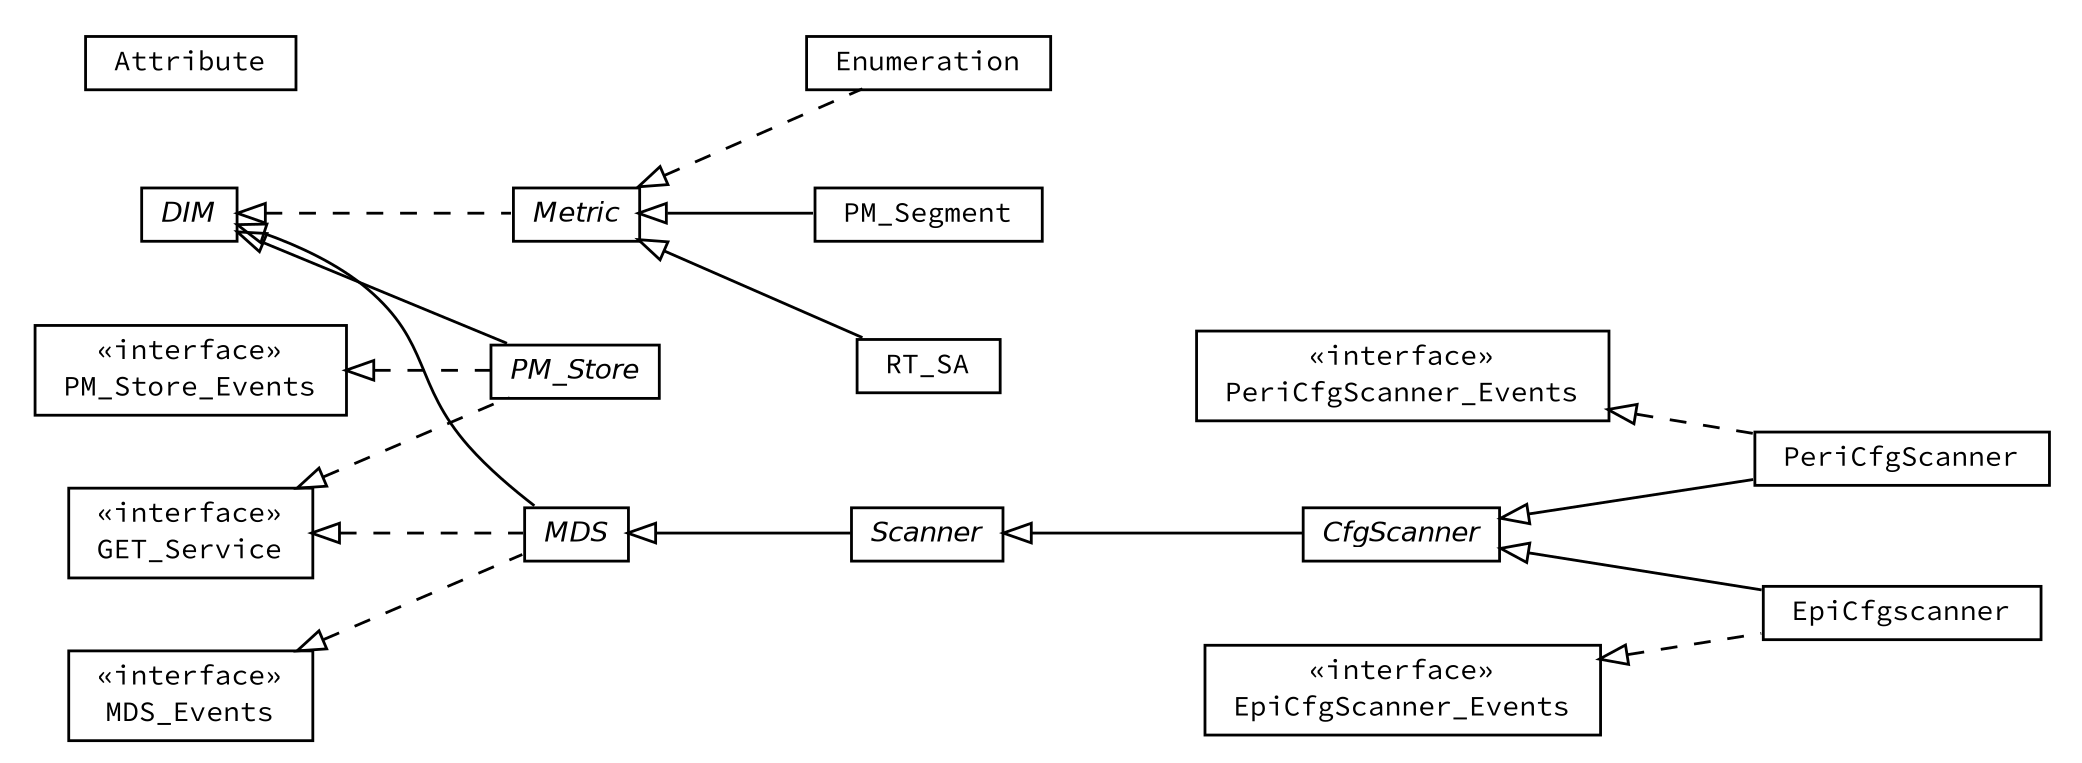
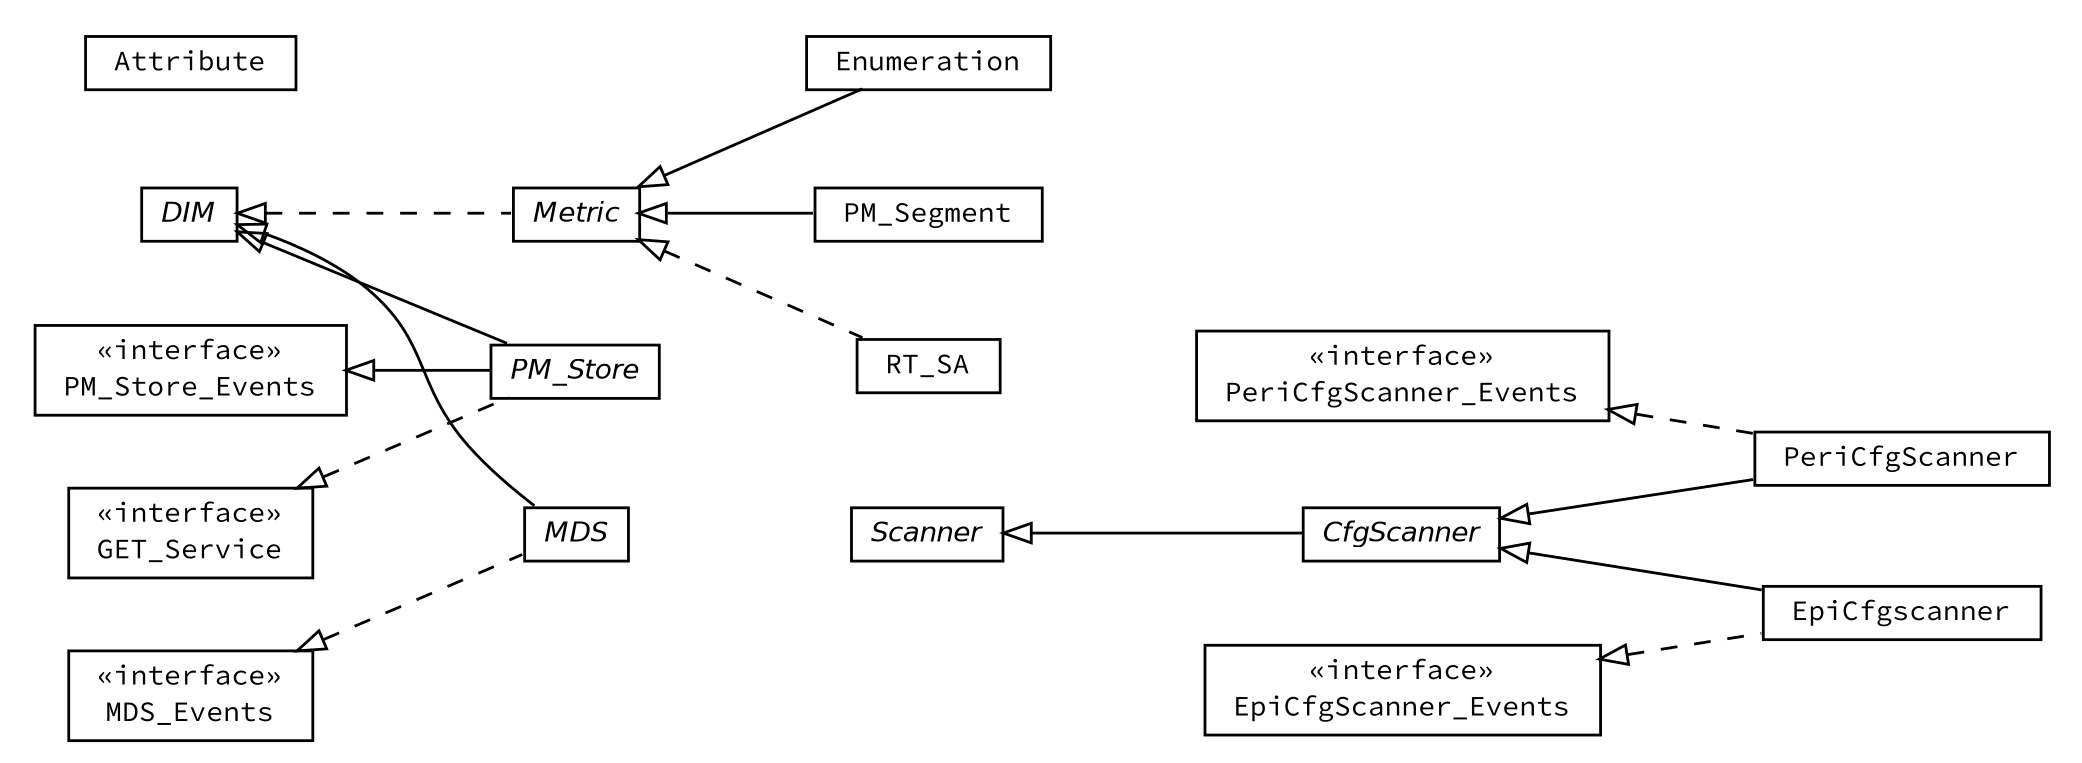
edge "Enumeration" -> "Metric": style dashed -> solid
edge "RT_SA" -> "Metric": style solid -> dashed
edge "PM_Store" -> "PM_Store_Events": style dashed -> solid
edge "MDS" -> "GET_Service": removed
edge "Scanner" -> "MDS": removed
